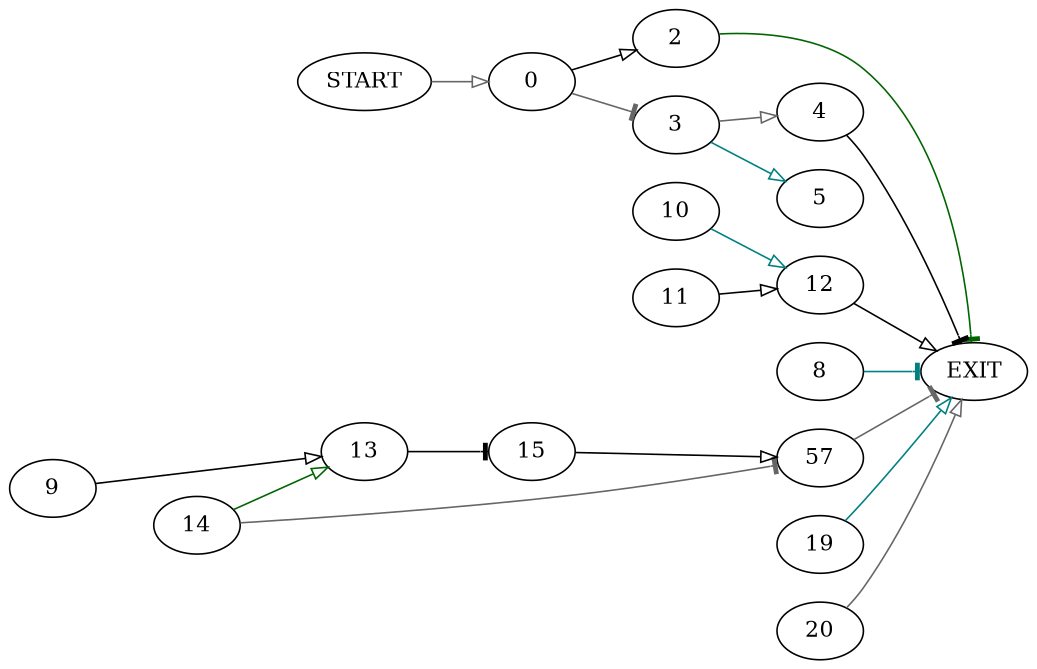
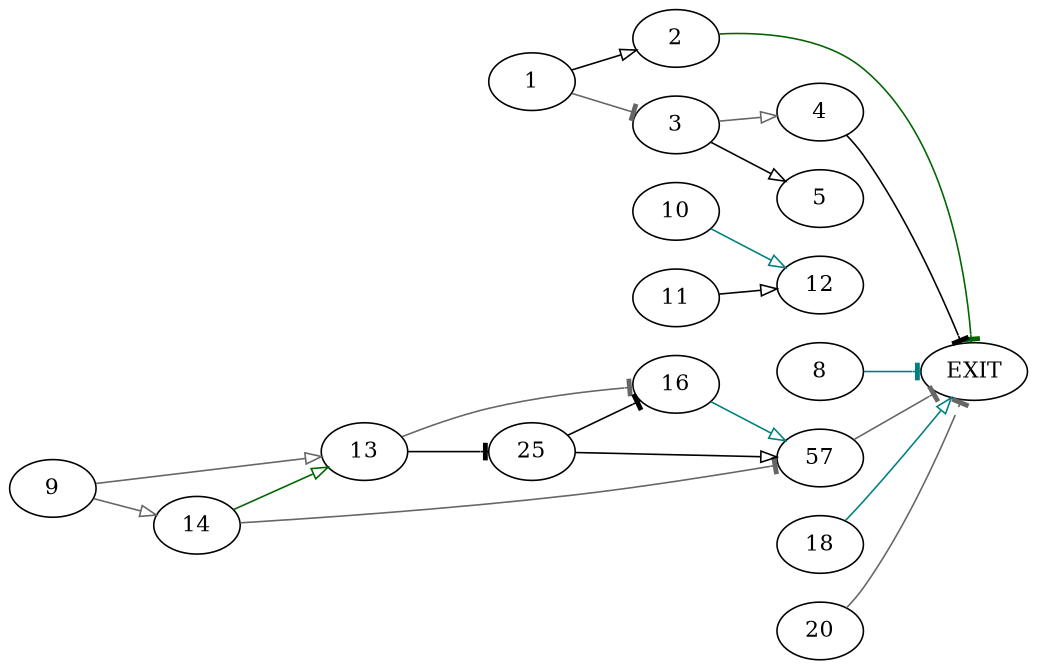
node "START": removed
node "0": label "0" -> "1"
edge "3" -> "5": color teal -> black
edge "12" -> "EXIT": removed
node "16": added
node "15": label "15" -> "25"
edge "9" -> "13": color black -> gray40
edge "9" -> "14": added
edge "20" -> "EXIT": arrowhead onormal -> tee
node "19": label "19" -> "18"
